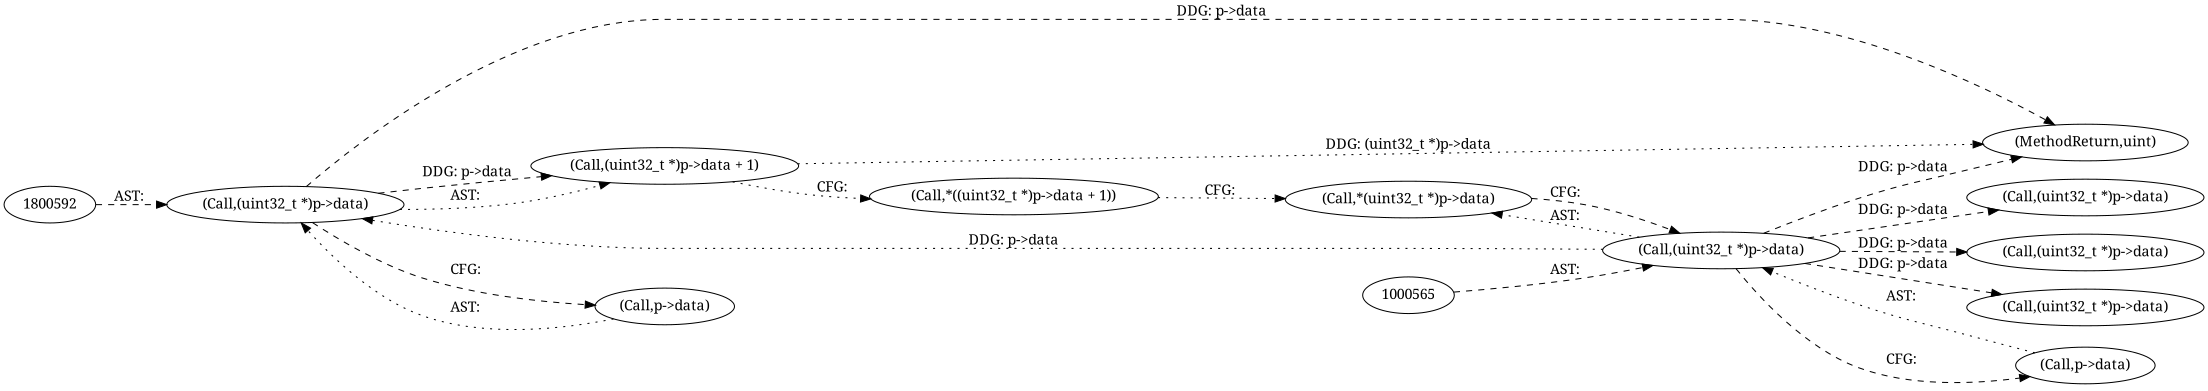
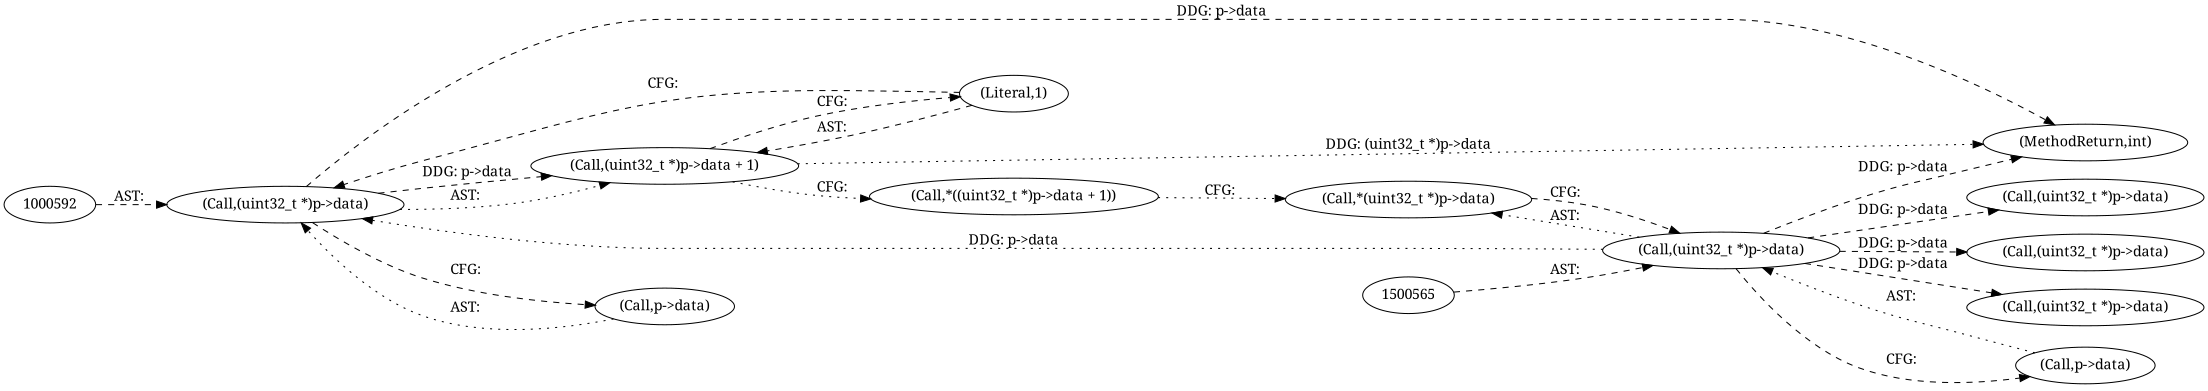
node "(Literal,1)": added
node "(MethodReturn,uint)": label "(MethodReturn,uint)" -> "(MethodReturn,int)"
node "1800592": label "1800592" -> "1000592"
node "1000565": label "1000565" -> "1500565"
